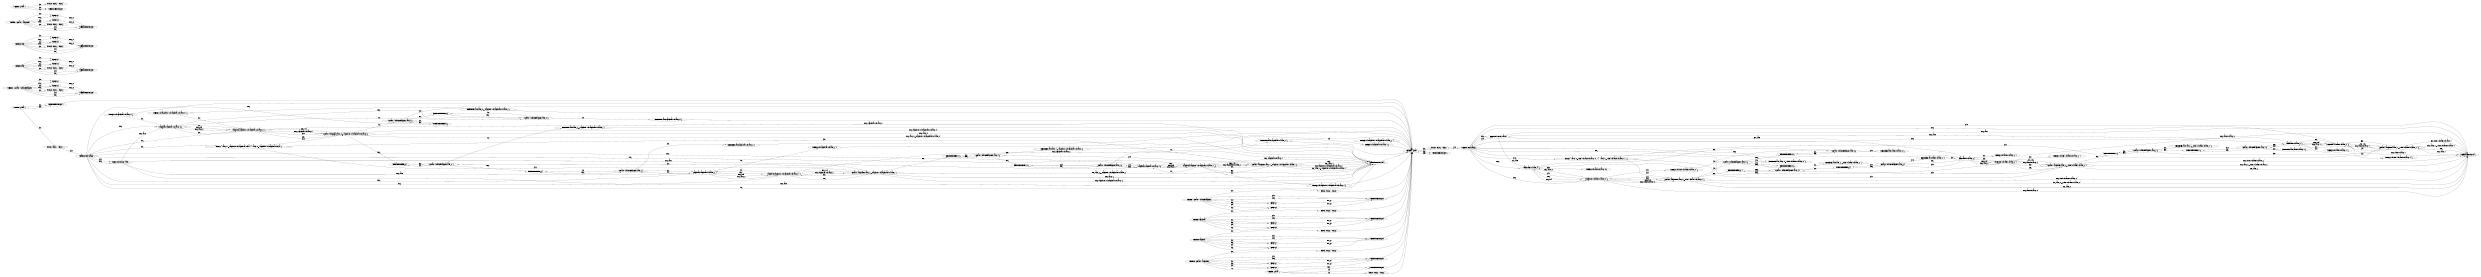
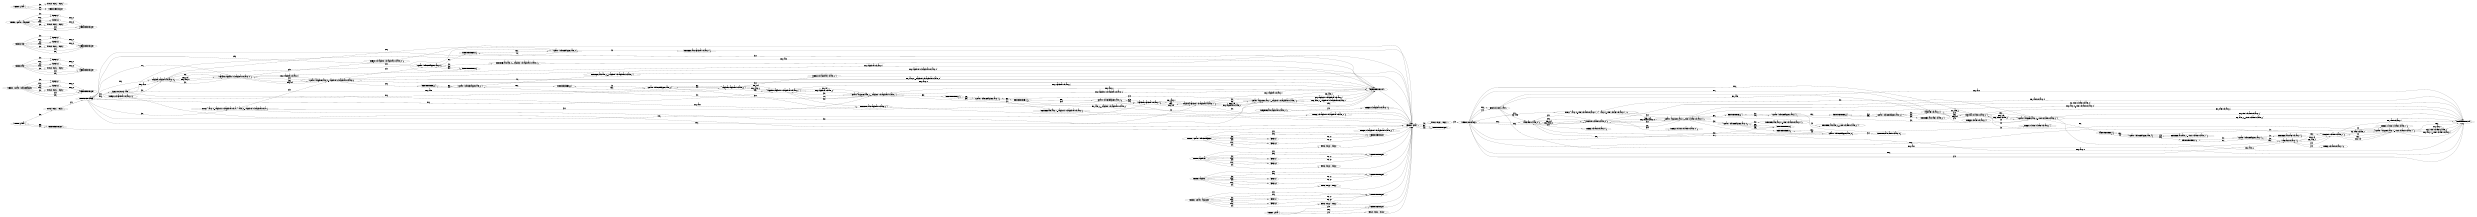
edge "(LITERAL,1.0f,MagickMin(1.0f,MagickMax(0.0f,value->x)))" -> "(MagickMin,MagickMin(1.0f,MagickMax(0.0f,value->x)))": reversed
edge "(IDENTIFIER,value,MaxF(0.0f,value->y))" -> "(MaxF,MaxF(0.0f,value->y))": now "(MinF,MinF(1.0f,MaxF(0.0f,value->y)))" -> "(MaxF,MaxF(0.0f,value->y))"
edge "(MagickMin,MagickMin(1.0f,MagickMax(0.0f,value->y)))" -> "(MagickMax,MagickMax(0.0f,value->y))": now "(MagickMin,MagickMin(1.0f,MagickMax(0.0f,value->y)))" -> "(IDENTIFIER,value,MagickMax(0.0f,value->y))"
